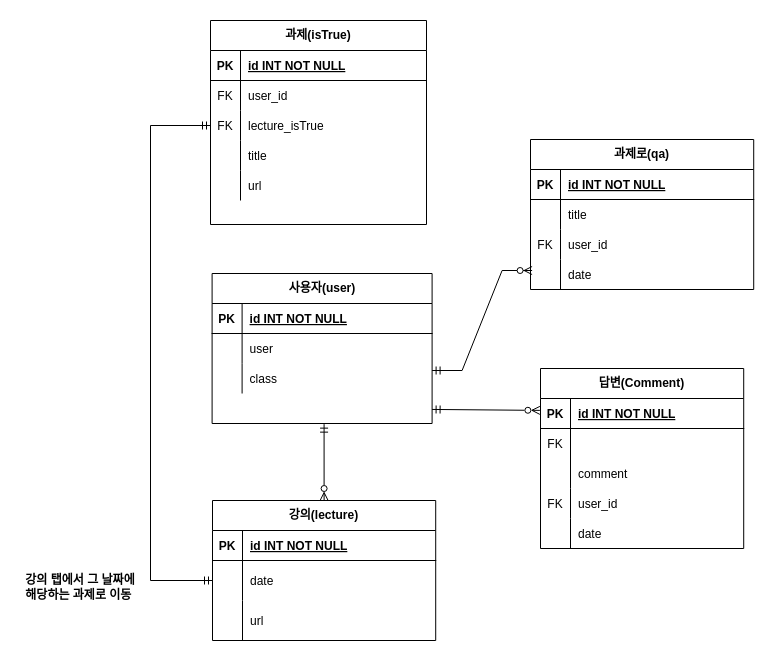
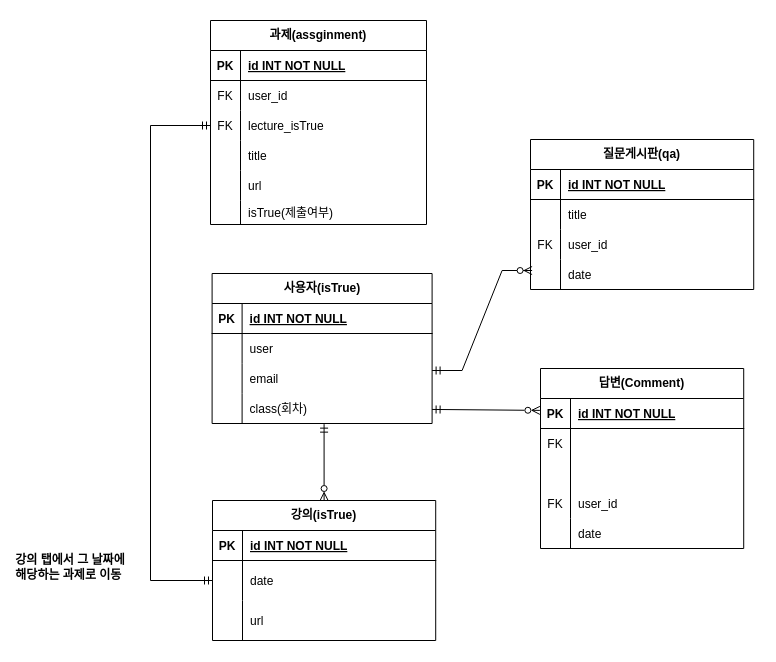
node "과제(isTrue)": label "과제(isTrue)" -> "과제(assginment)"
node "과제로(qa)": label "과제로(qa)" -> "질문게시판(qa)"
node "isTrue(제출여부)": added
node "사용자(user)": label "사용자(user)" -> "사용자(isTrue)"
node "class": label "class" -> "email"
node "class(회차)": added
node "comment": removed
node "강의(lecture)": label "강의(lecture)" -> "강의(isTrue)"
node "강의 탭에서 그 날짜에 해당하는 과제로 이동": moved (81, 587) -> (71, 567)
